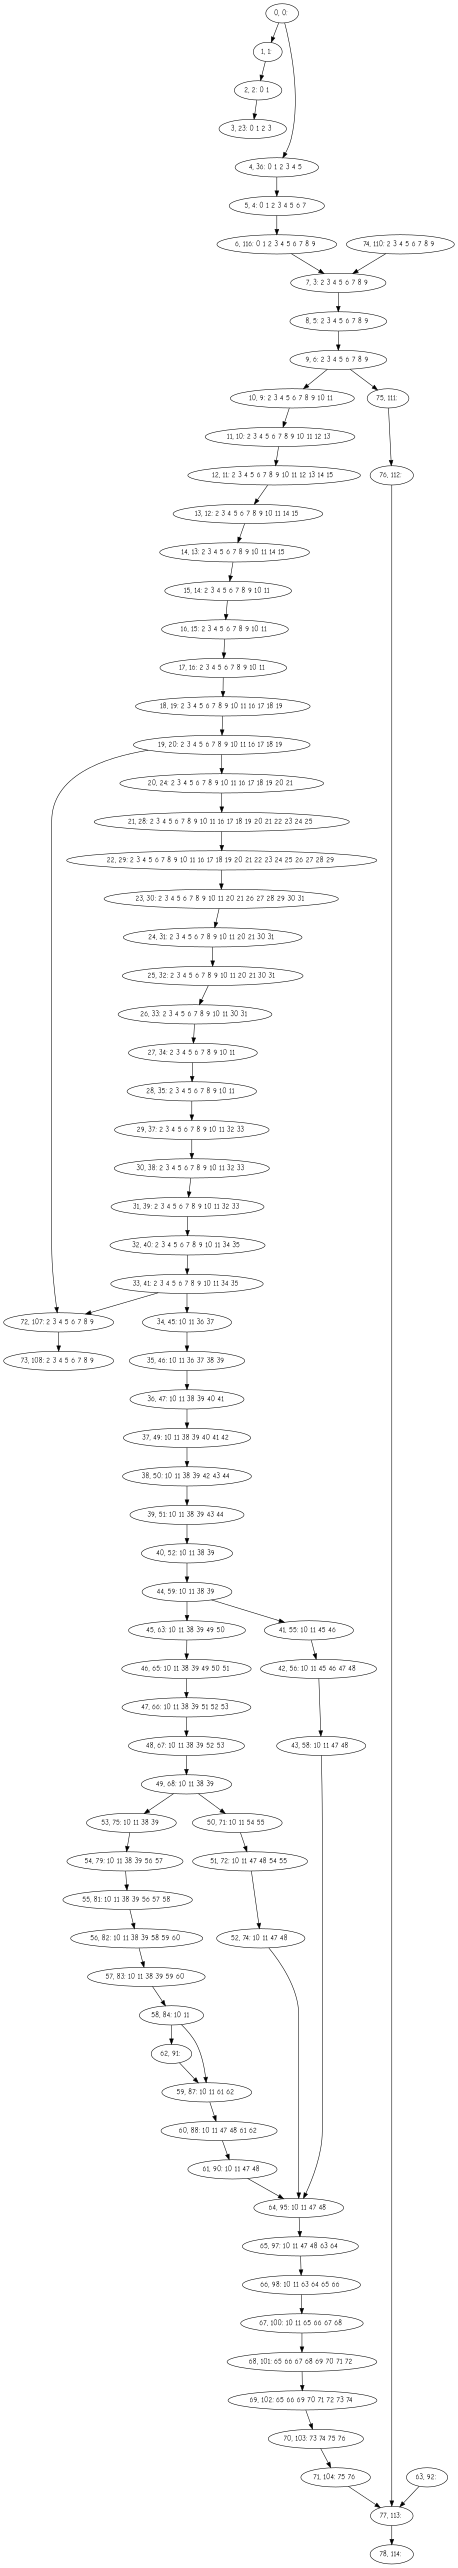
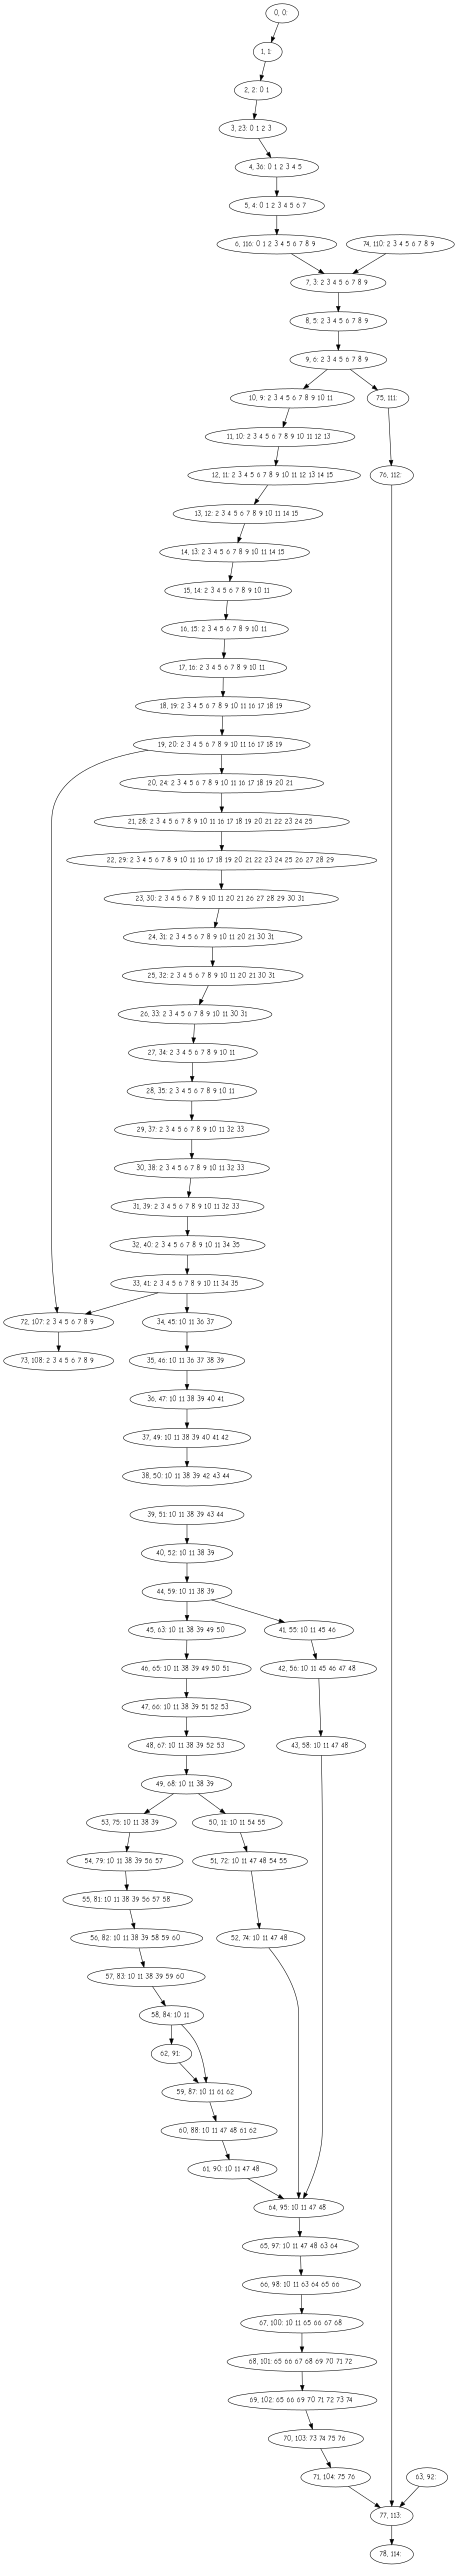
edge "0, 0:" -> "4, 36: 0 1 2 3 4 5": now "3, 23: 0 1 2 3" -> "4, 36: 0 1 2 3 4 5"
edge "38, 50: 10 11 38 39 42 43 44" -> "39, 51: 10 11 38 39 43 44": removed
node "50, 71: 10 11 54 55": label "50, 71: 10 11 54 55" -> "50, 11: 10 11 54 55"
